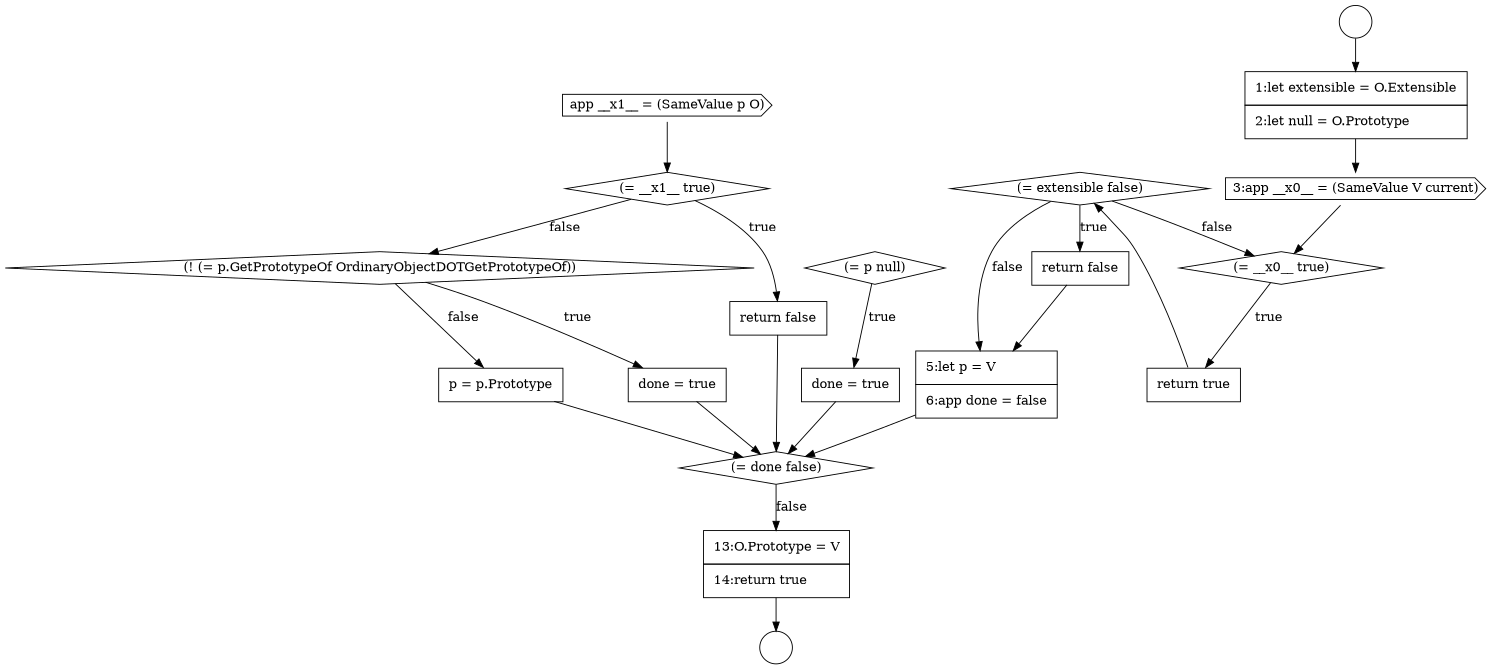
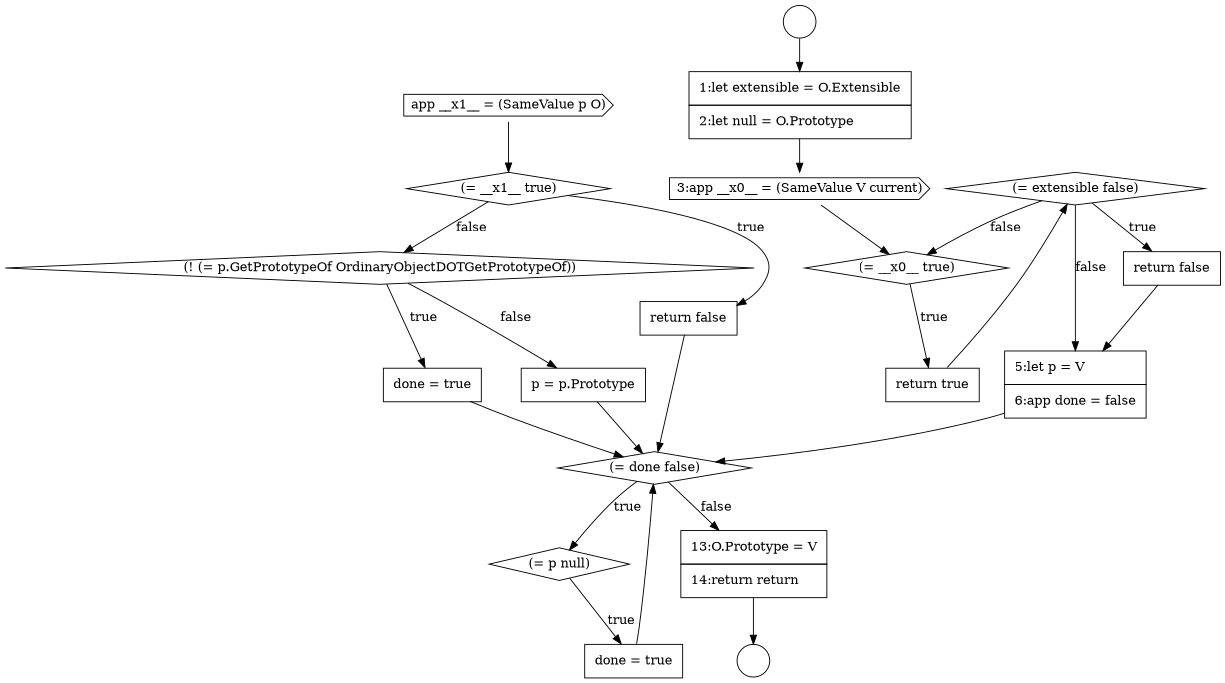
edge "(= done false)" -> "(= p null)": added, label "true"
node "13:O.Prototype = V": text "14:return true" -> "14:return return"
